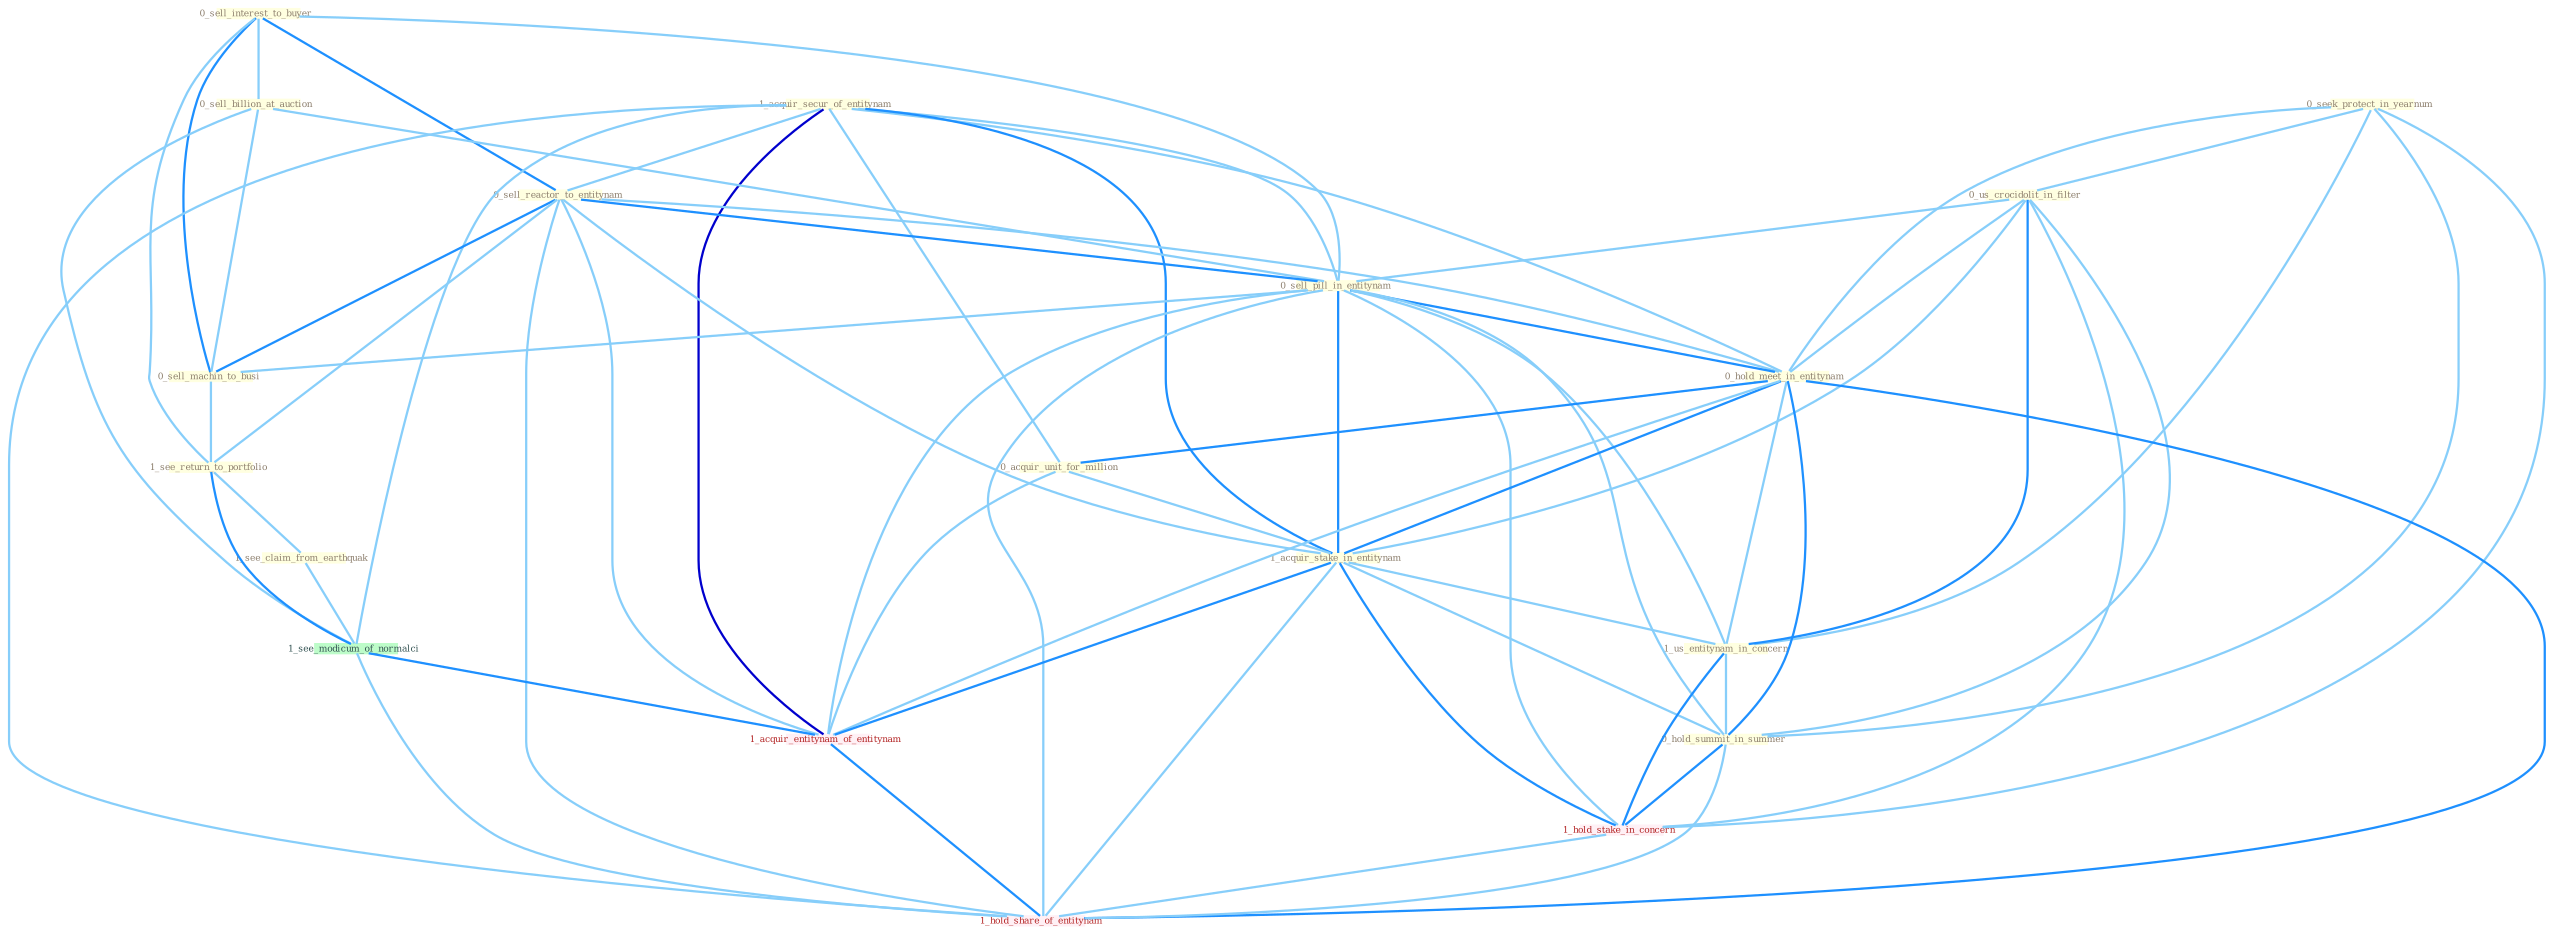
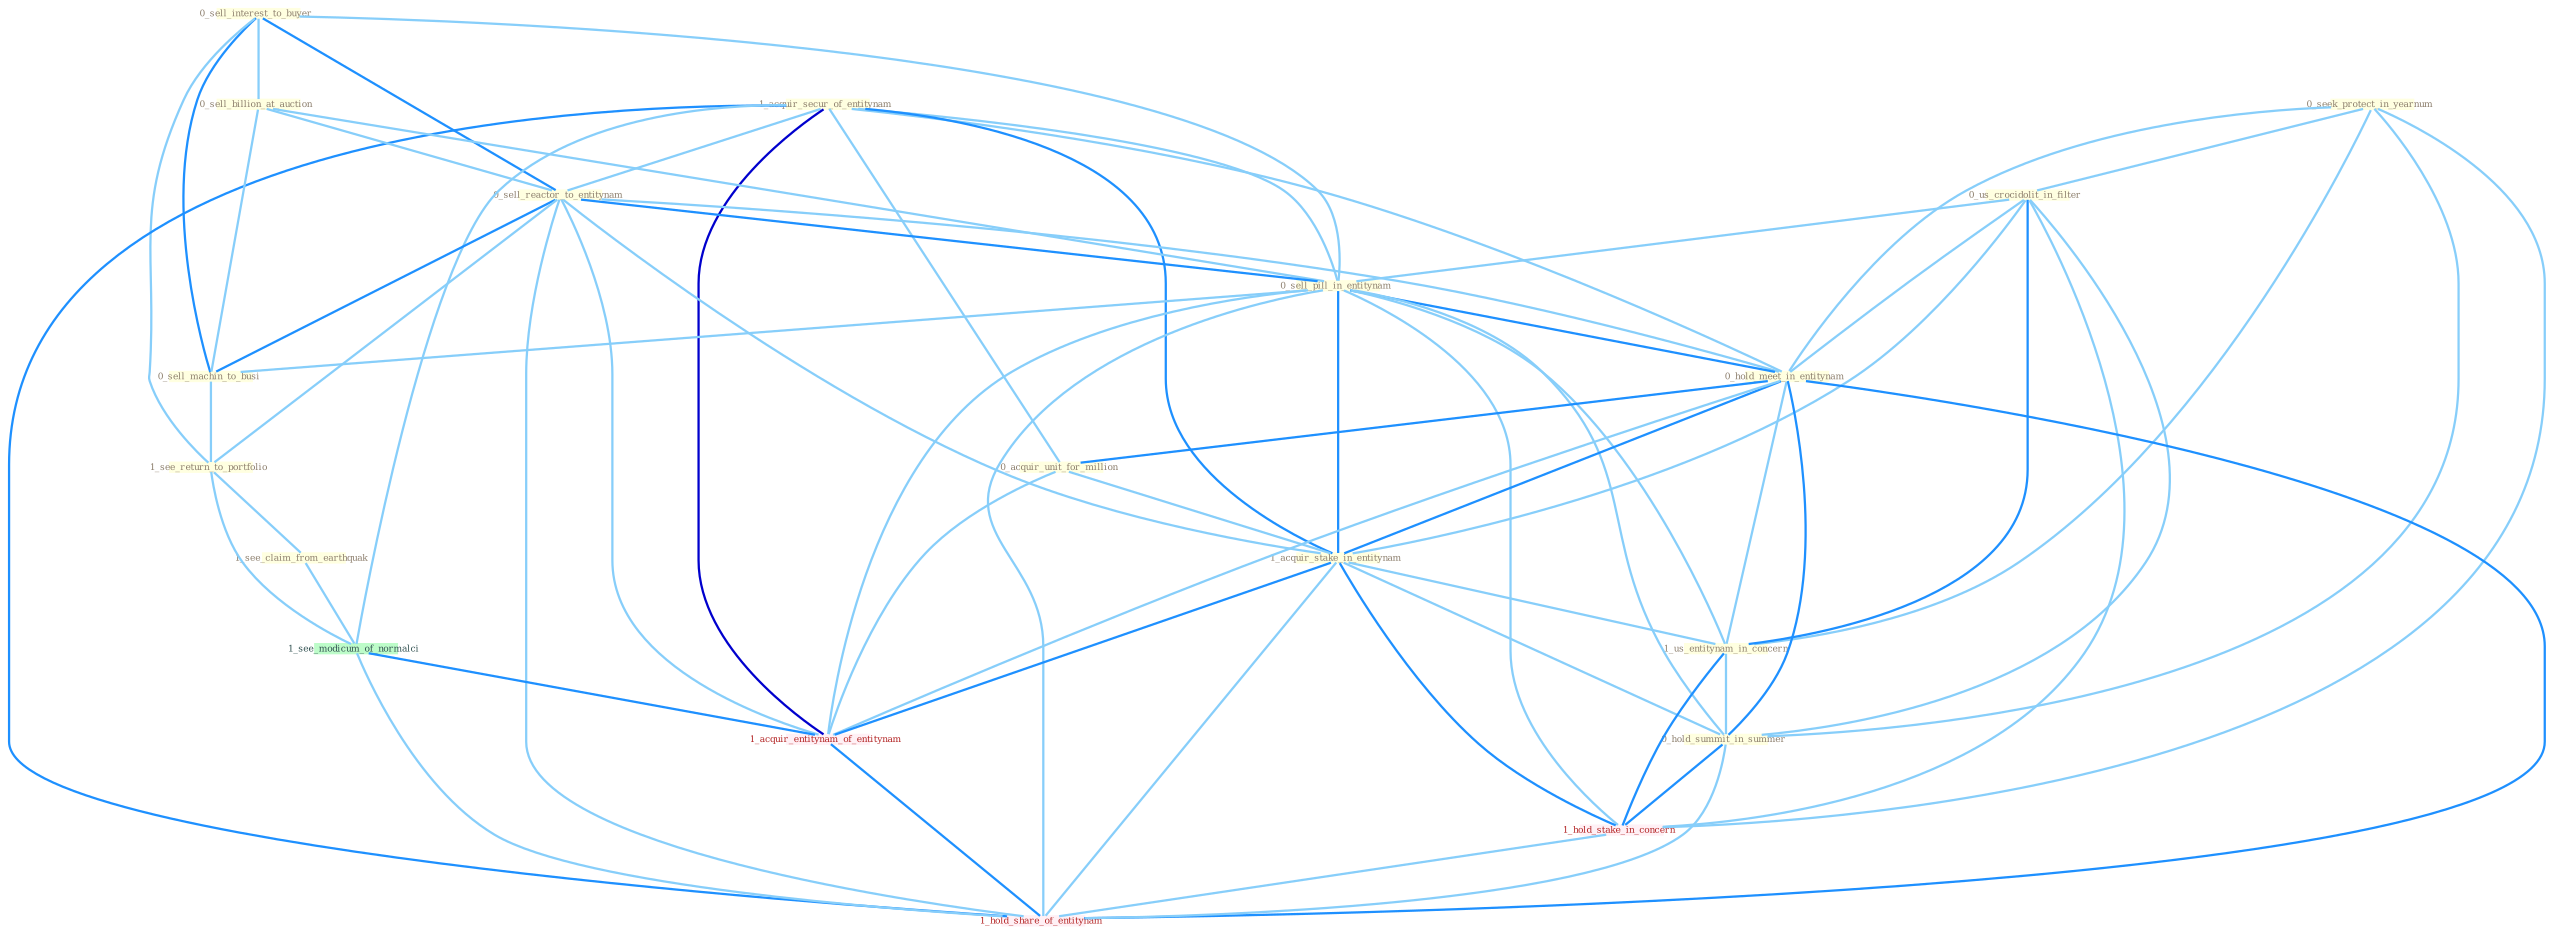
edge "0_sell_billion_at_auction" -- "1_see_modicum_of_normalci": now "0_sell_billion_at_auction" -- "0_sell_reactor_to_entitynam"
edge "1_see_return_to_portfolio" -- "1_see_modicum_of_normalci": color #1e90ff -> #87cefa
edge "1_acquir_secur_of_entitynam" -- "1_hold_share_of_entitynam": color #87cefa -> #1e90ff
